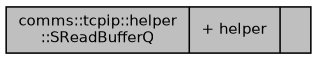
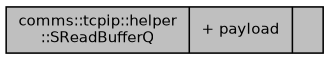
node "comms::tcpip::helper": text "+ helper" -> "+ payload"
